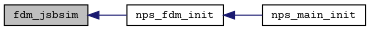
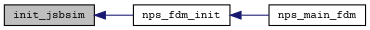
node "fdm_jsbsim": label "fdm_jsbsim" -> "init_jsbsim"
node "nps_main_init": label "nps_main_init" -> "nps_main_fdm"
